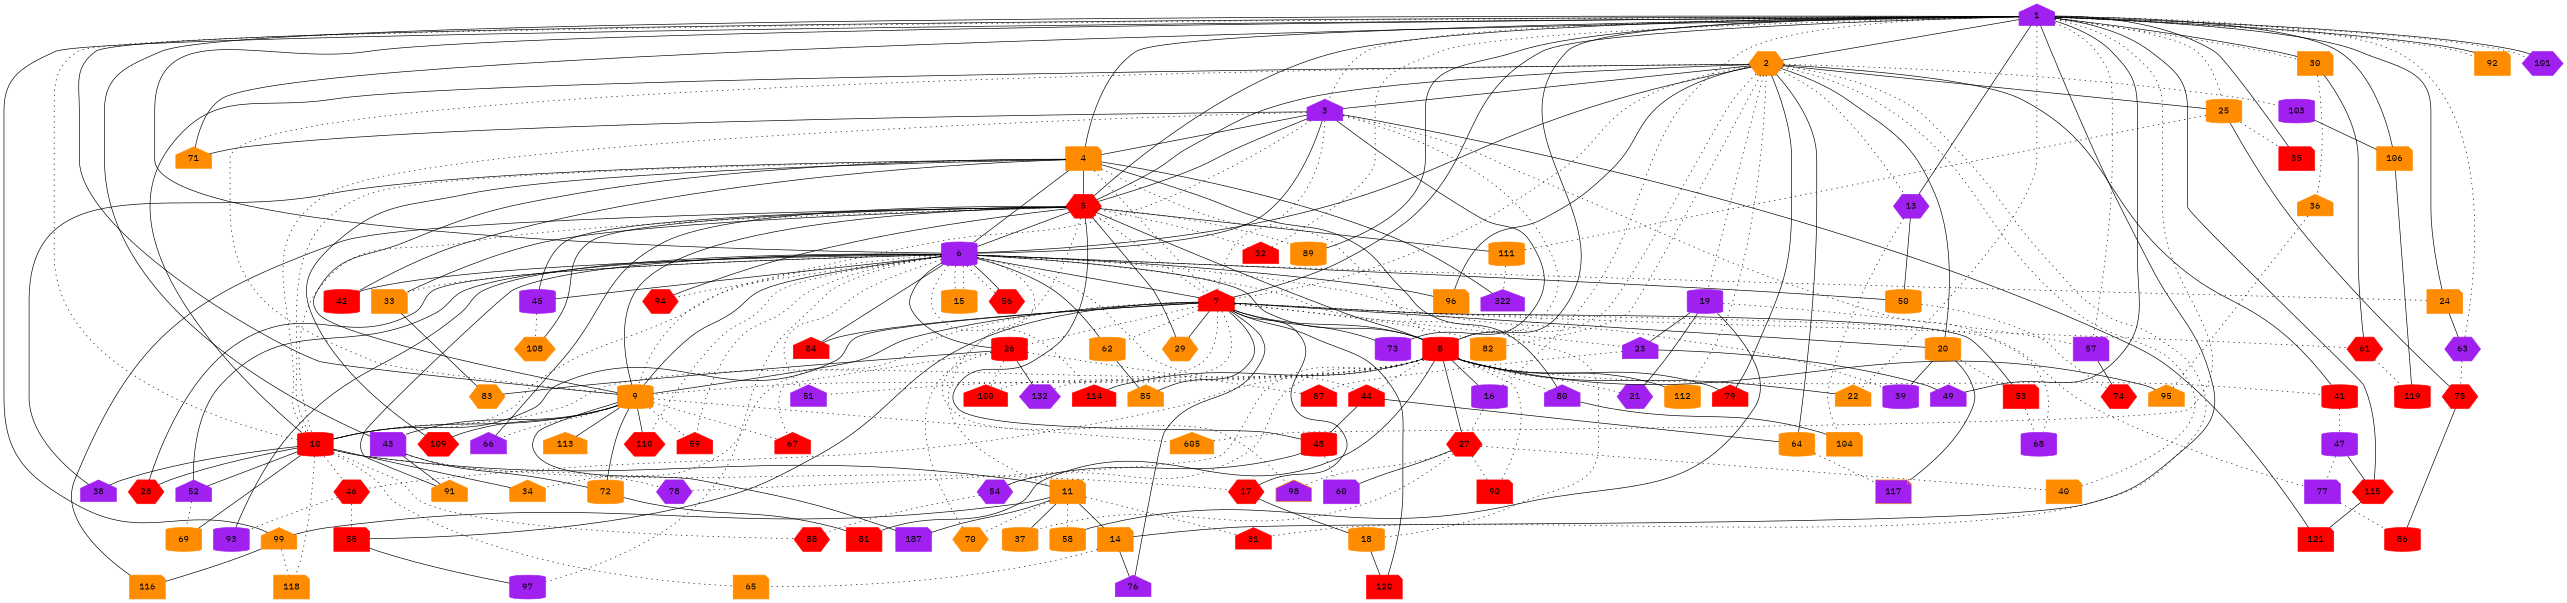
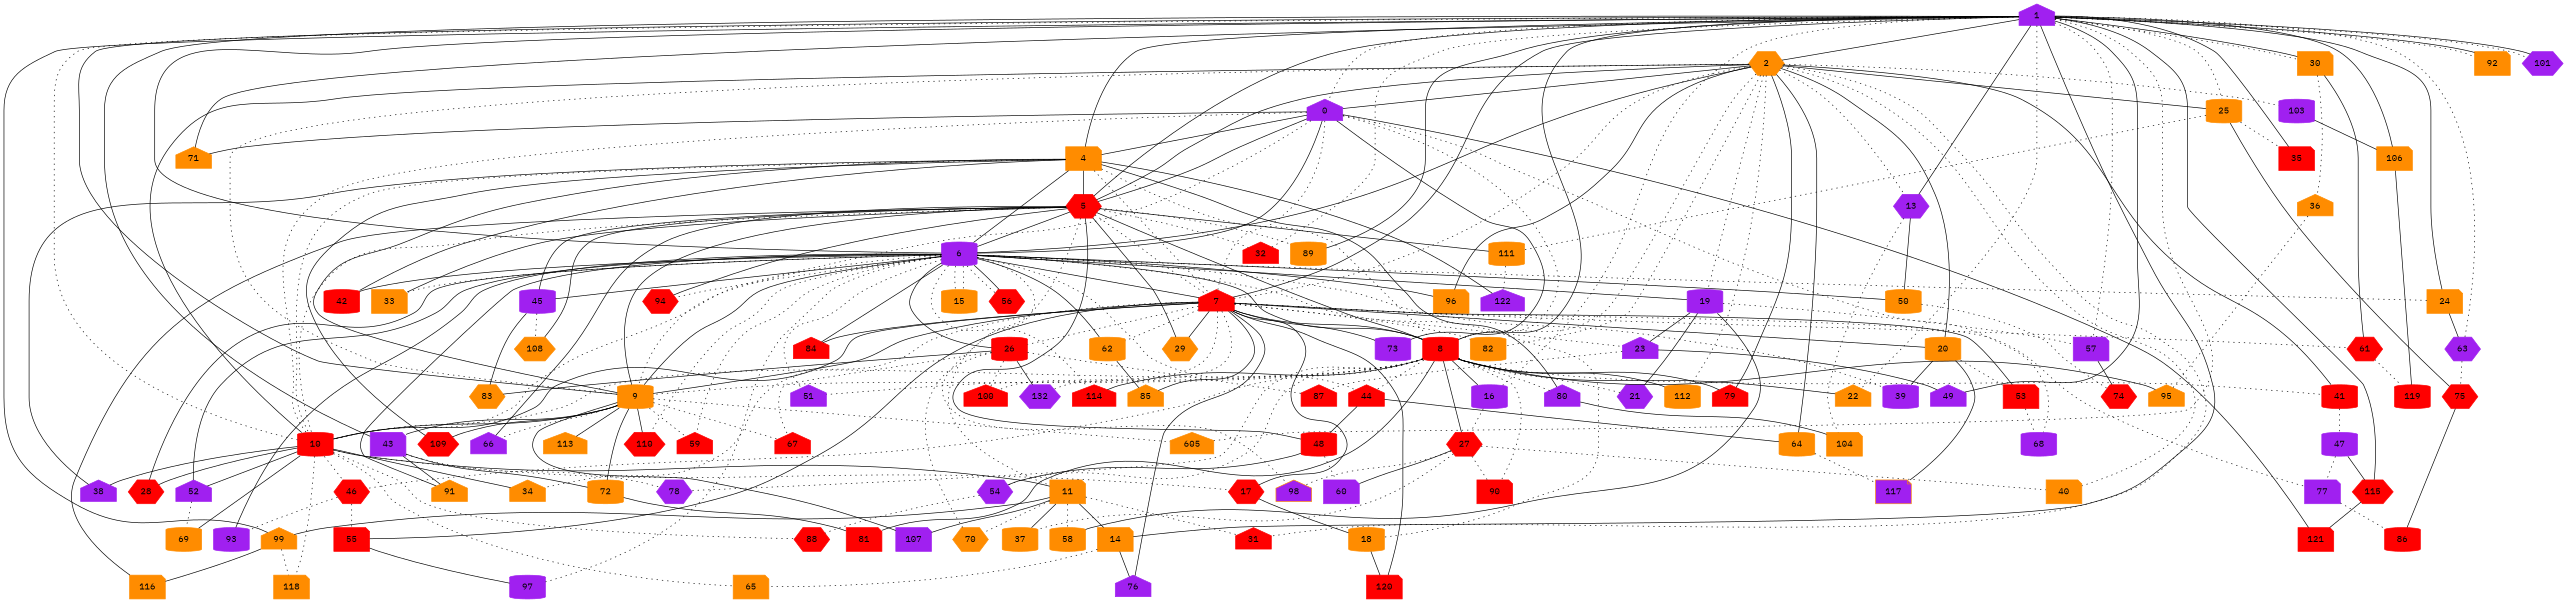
node "3": label "3" -> "0"
edge "6" -- "19": added
node "322": label "322" -> "122"
edge "33" -- "83": now "45" -- "83"
node "187": label "187" -> "107"
